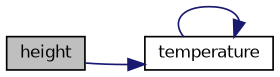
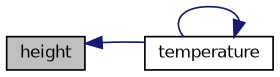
edge "height" -> "temperature": reversed
